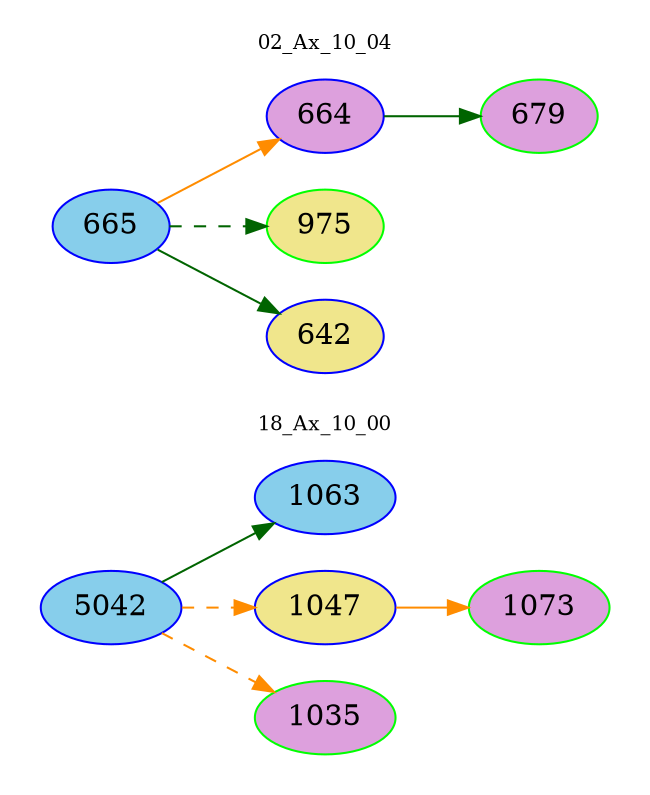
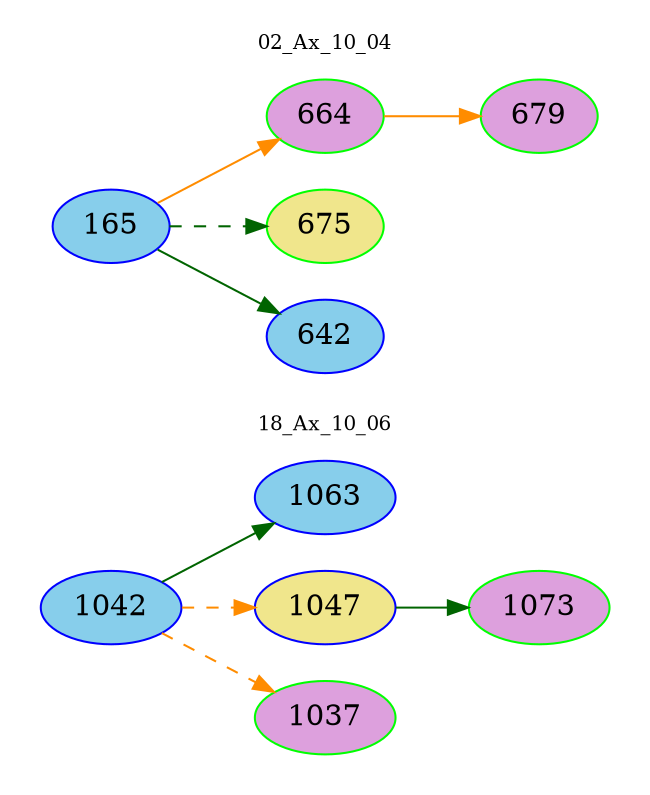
node "664": color blue -> green
edge "664" -> "679": color darkgreen -> darkorange
node "665": label "665" -> "165"
node "975": label "975" -> "675"
node "642": fillcolor khaki -> skyblue
cluster "18_Ax_10_00": label "18_Ax_10_00" -> "18_Ax_10_06"
node "5042": label "5042" -> "1042"
edge "1047" -> "1073": color darkorange -> darkgreen
node "1035": label "1035" -> "1037"
